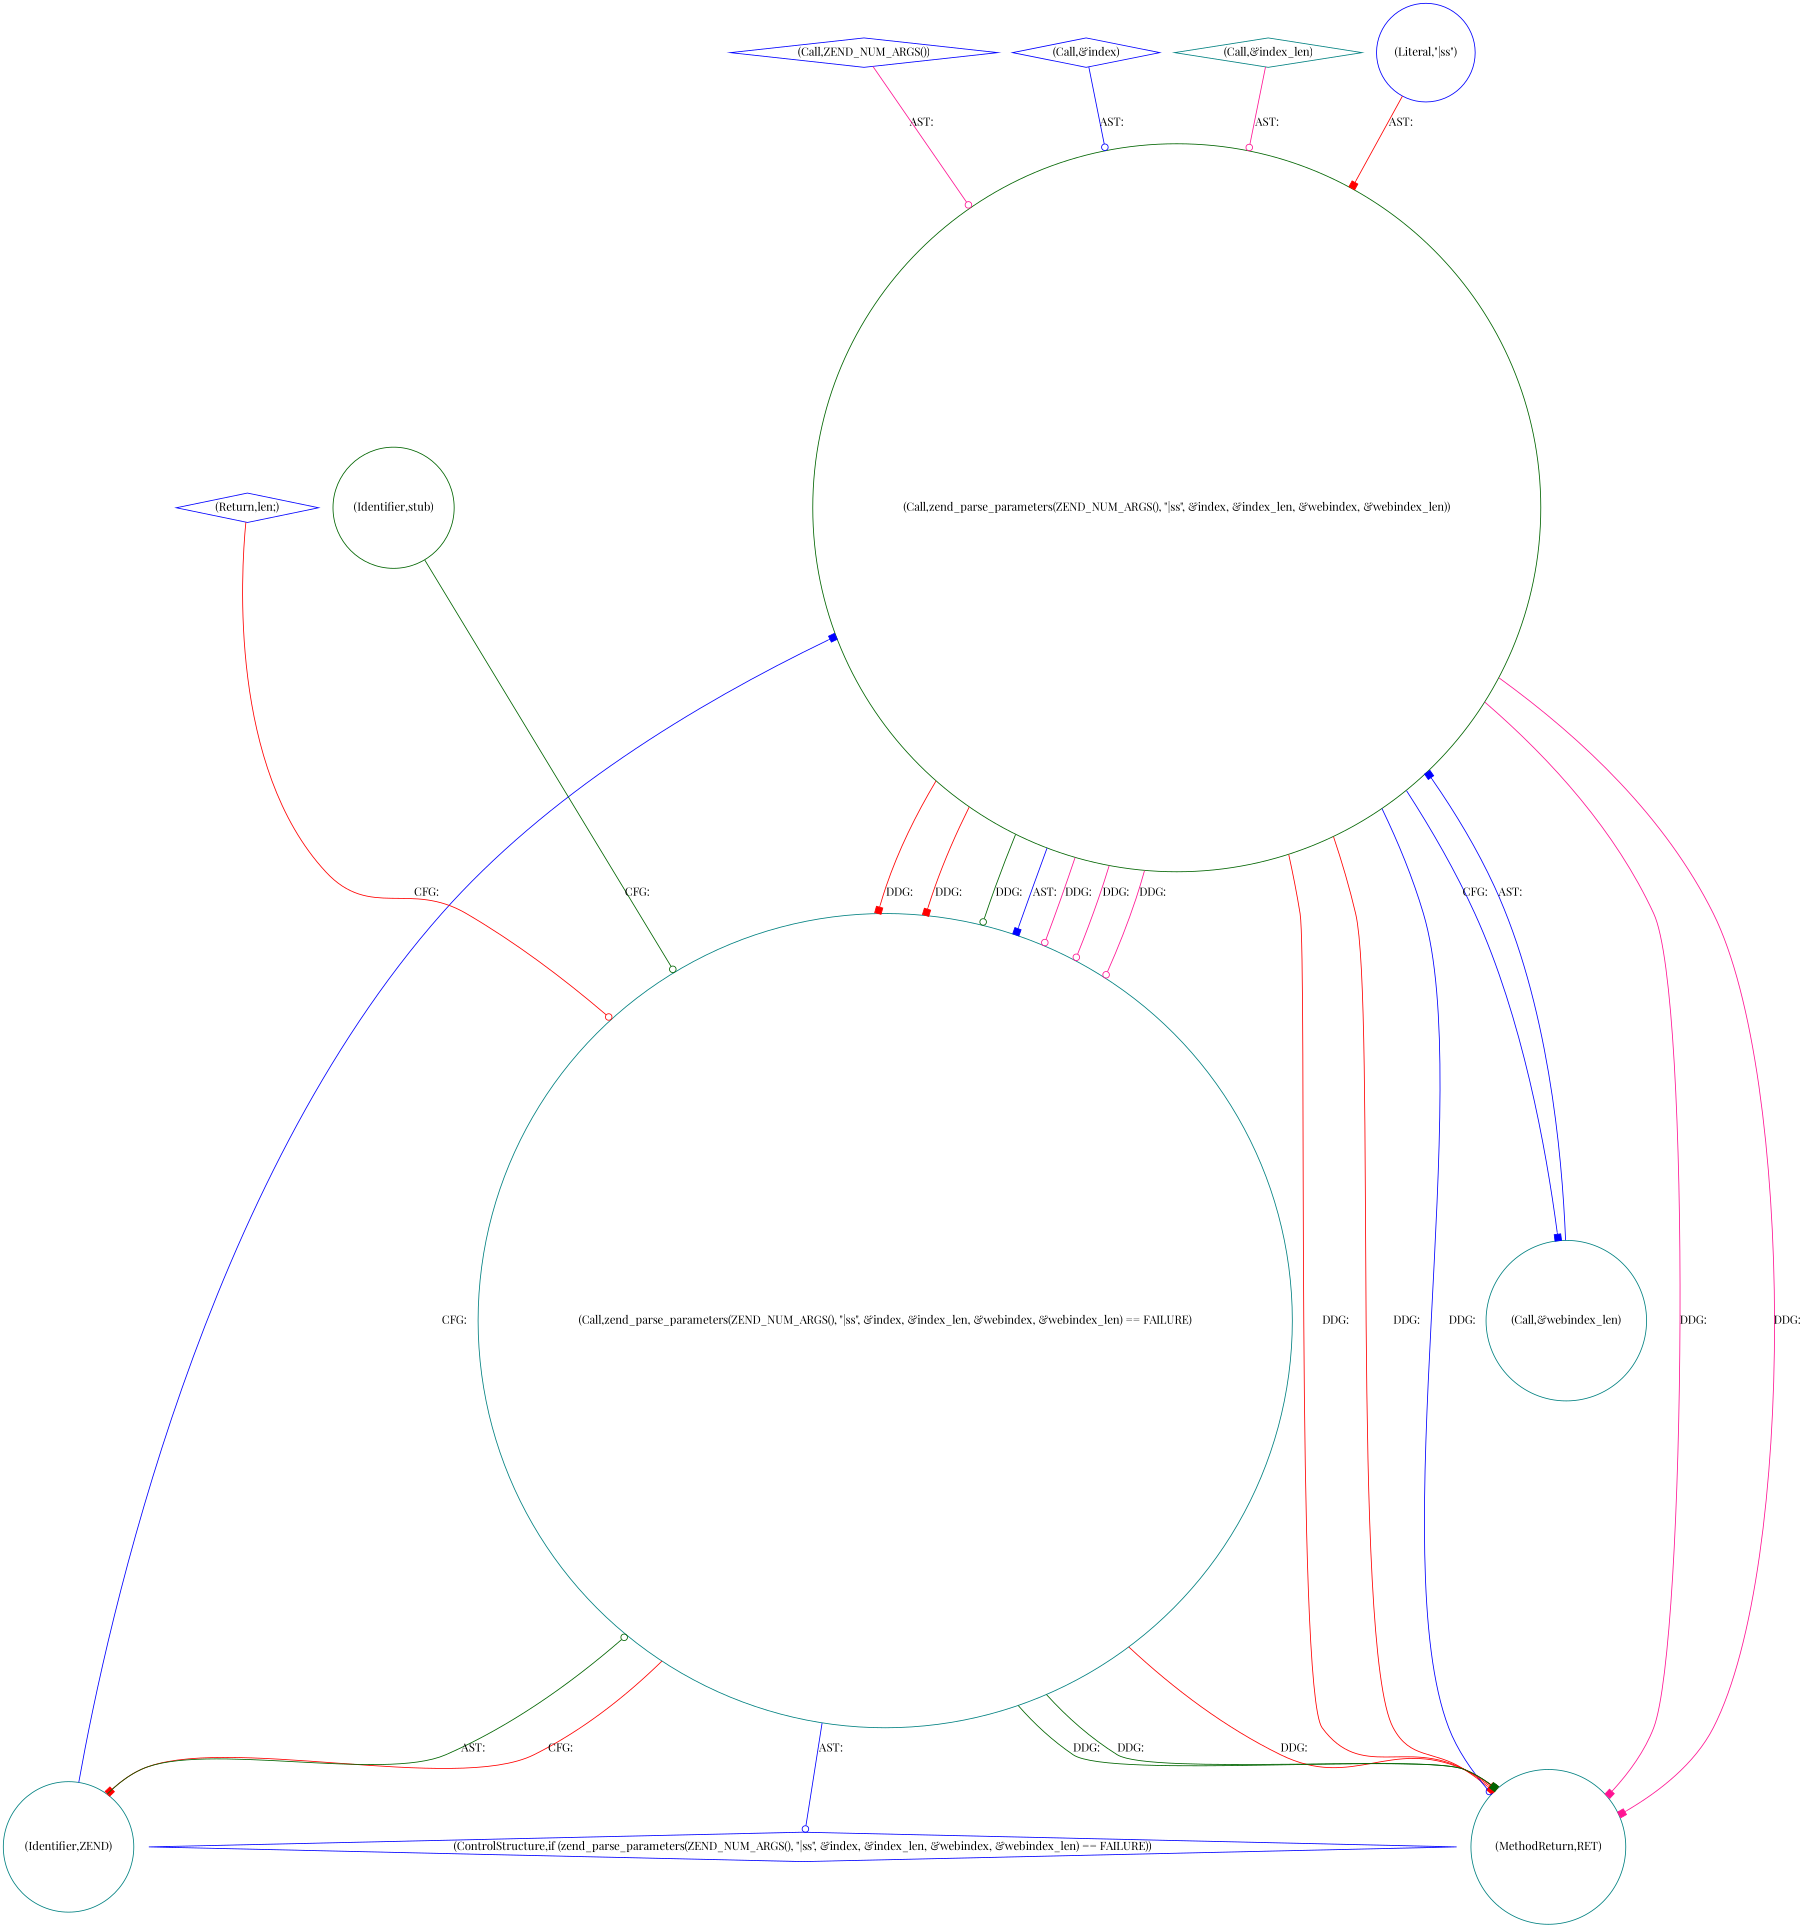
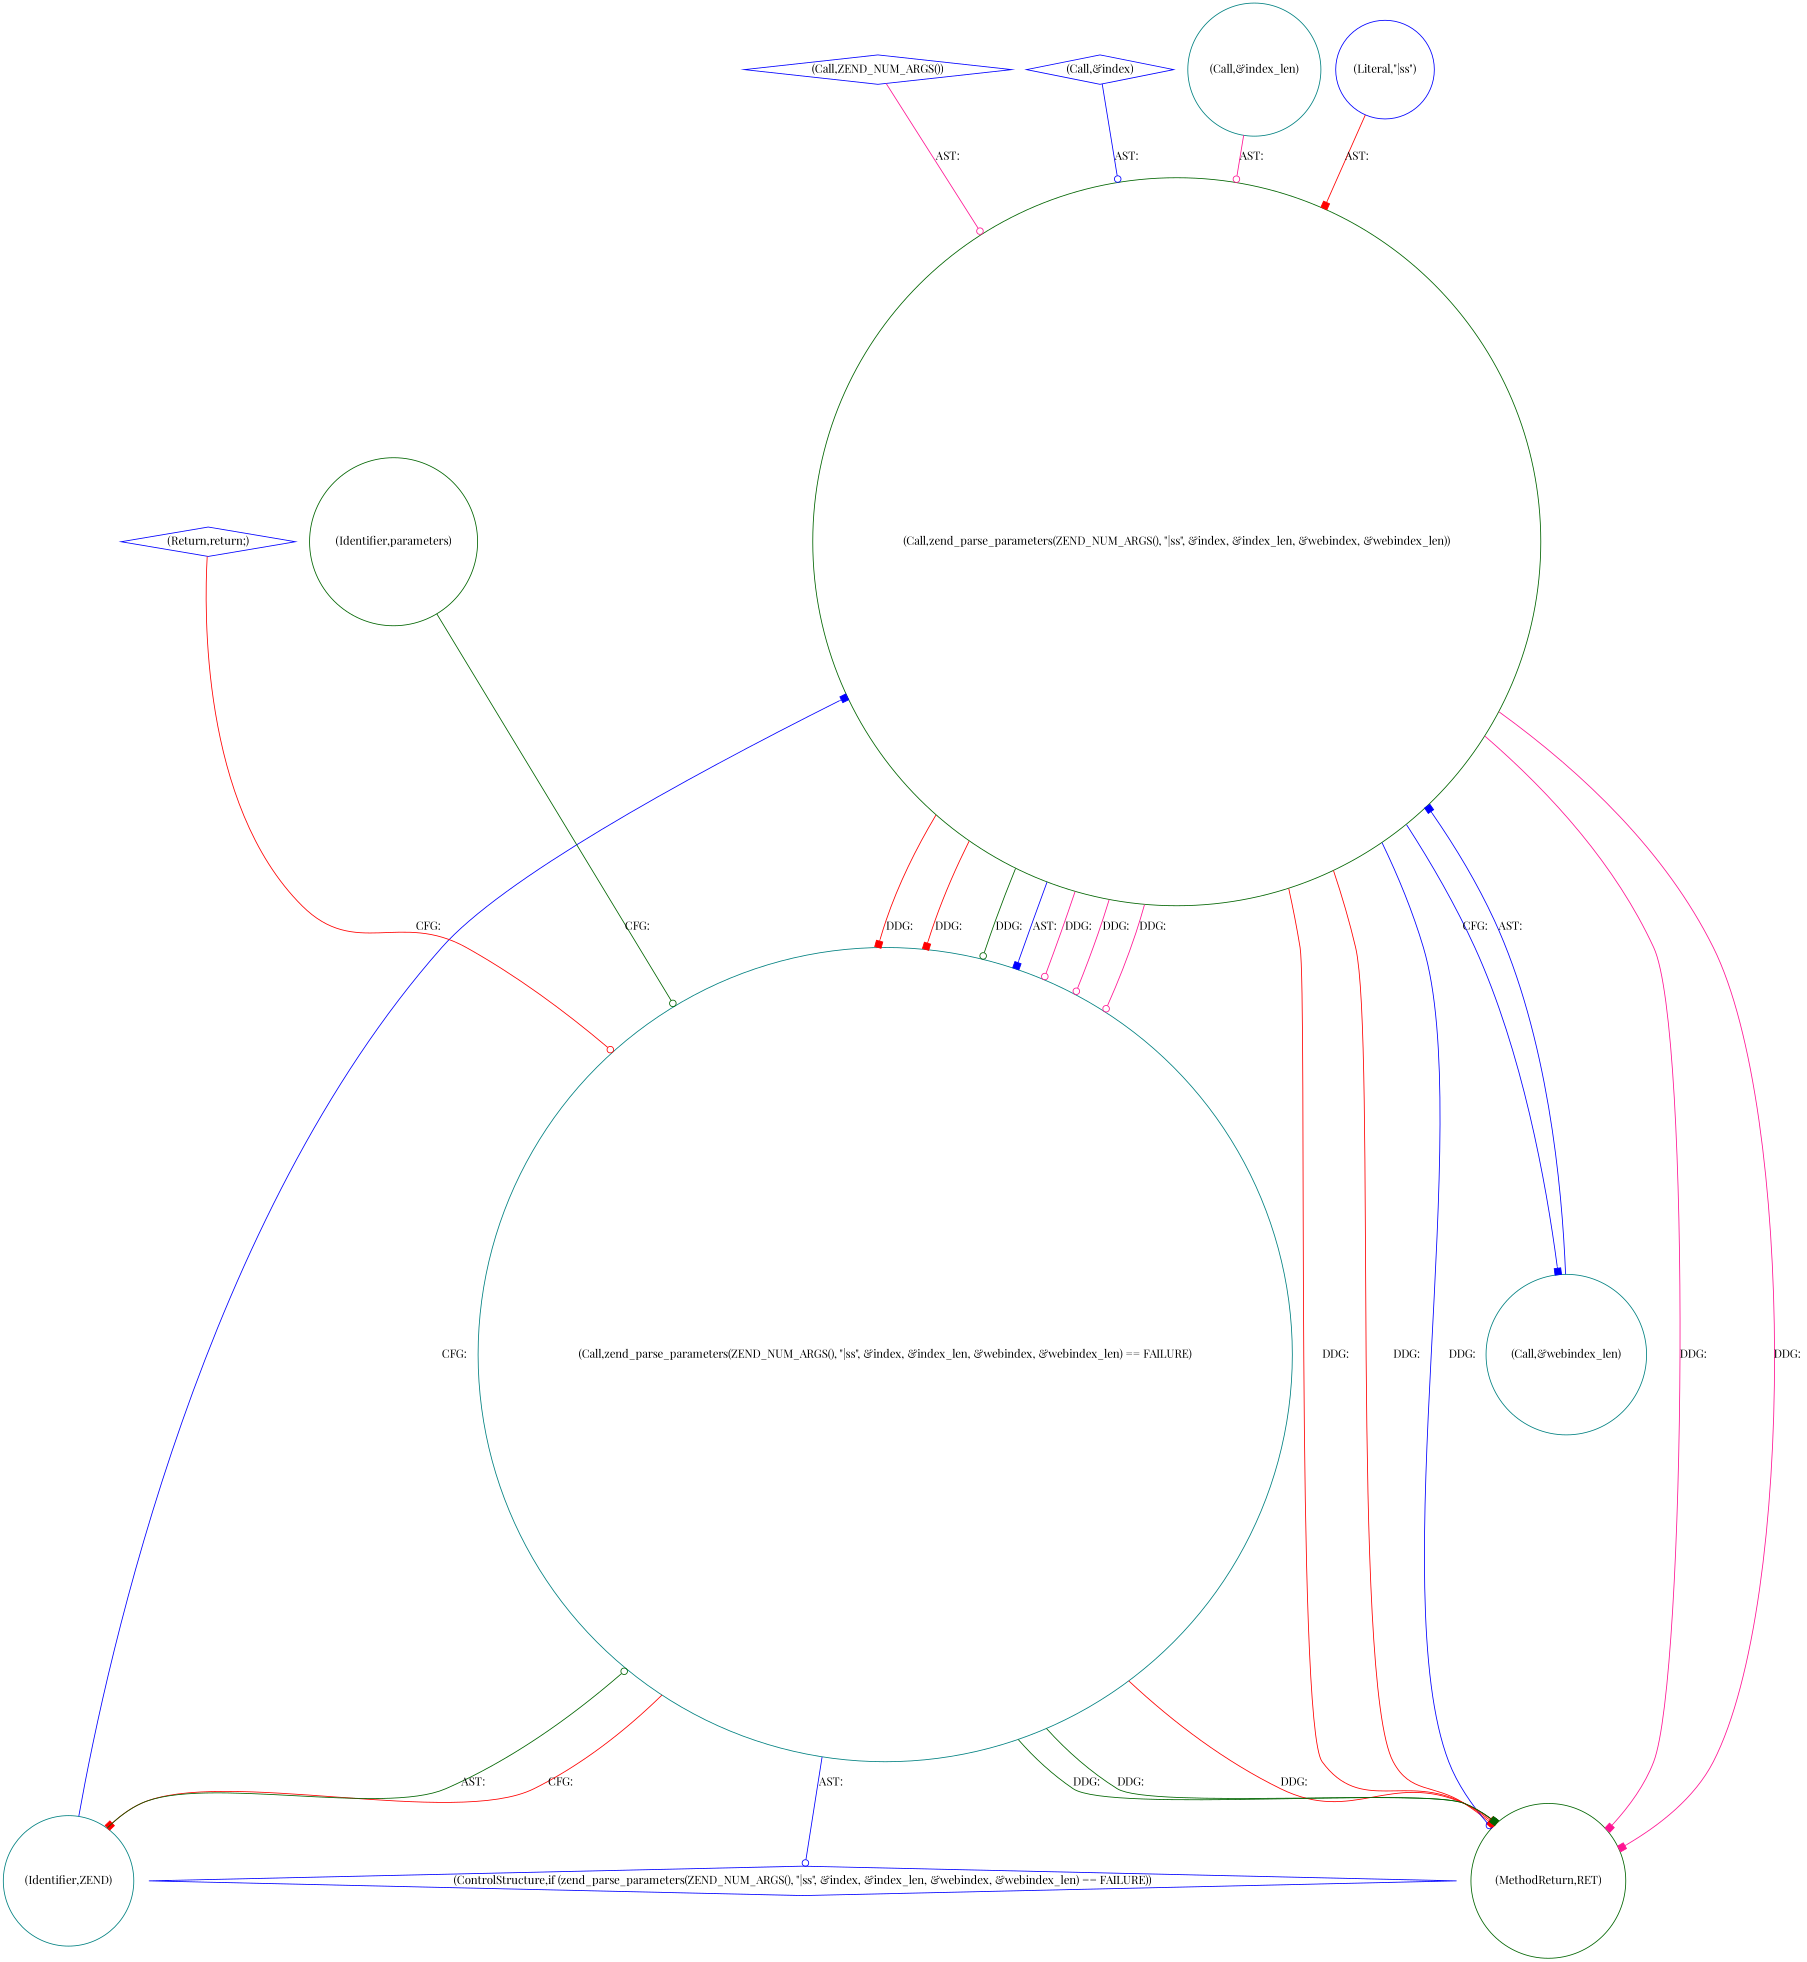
node "(Call,&index_len)": shape diamond -> circle
node "(Return,len;)": label "(Return,len;)" -> "(Return,return;)"
node "(Identifier,stub)": label "(Identifier,stub)" -> "(Identifier,parameters)"
node "(MethodReturn,RET)": color teal -> darkgreen
